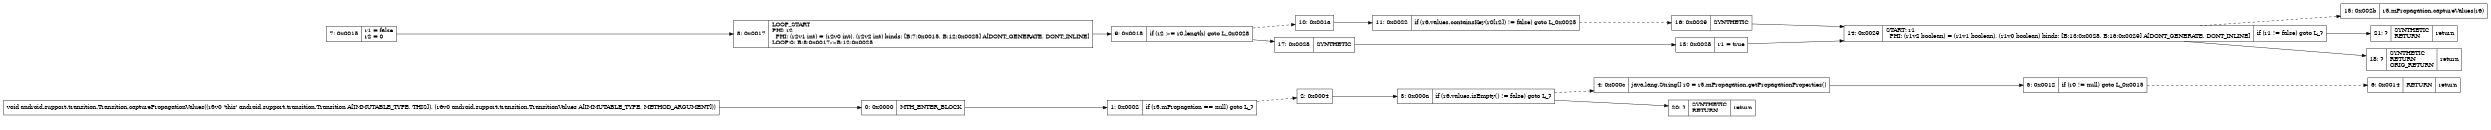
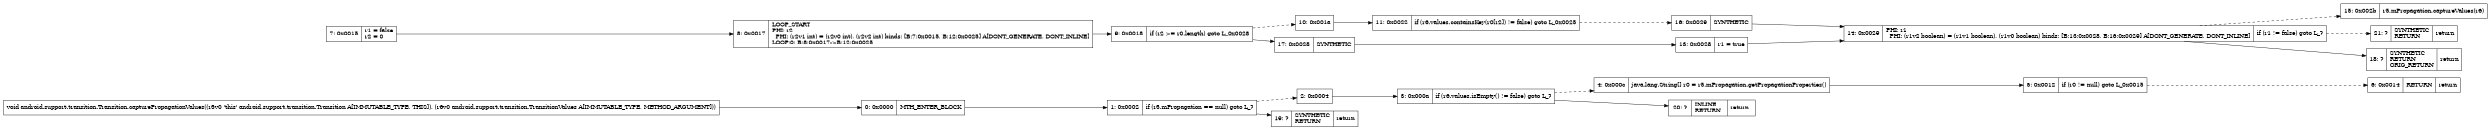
node "14: 0x0029": text "START: r1" -> "PHI: r1"
edge "14: 0x0029" -> "21: ?": style solid -> dashed
node "20: ?": text "SYNTHETIC" -> "INLINE"
node "19: ?": added
